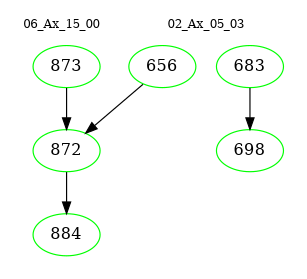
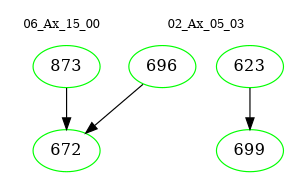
node "656": label "656" -> "696"
node "683": label "683" -> "623"
node "872": label "872" -> "672"
node "698": label "698" -> "699"
node "884": removed
